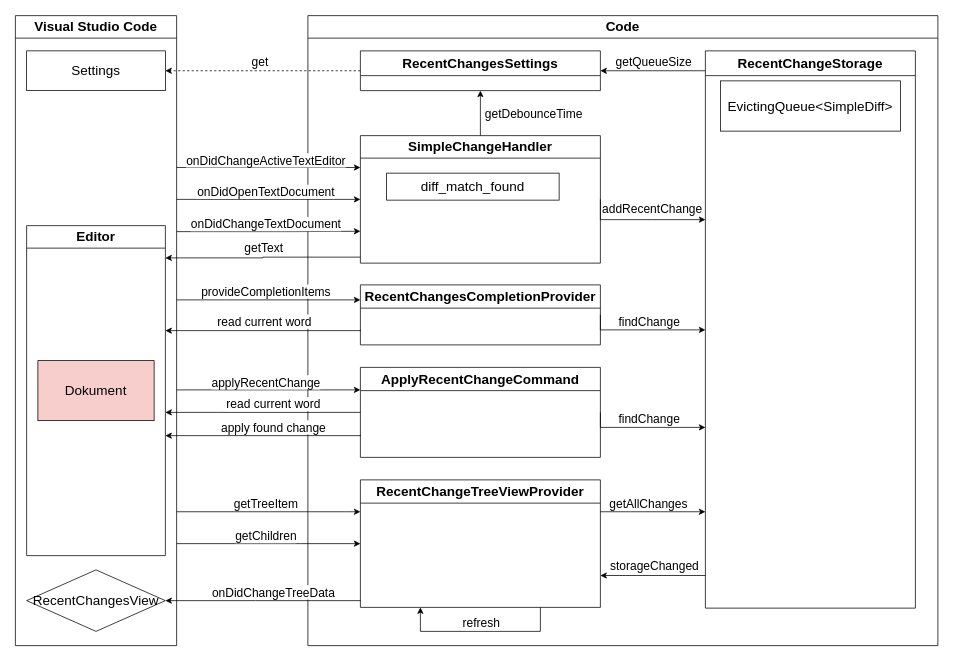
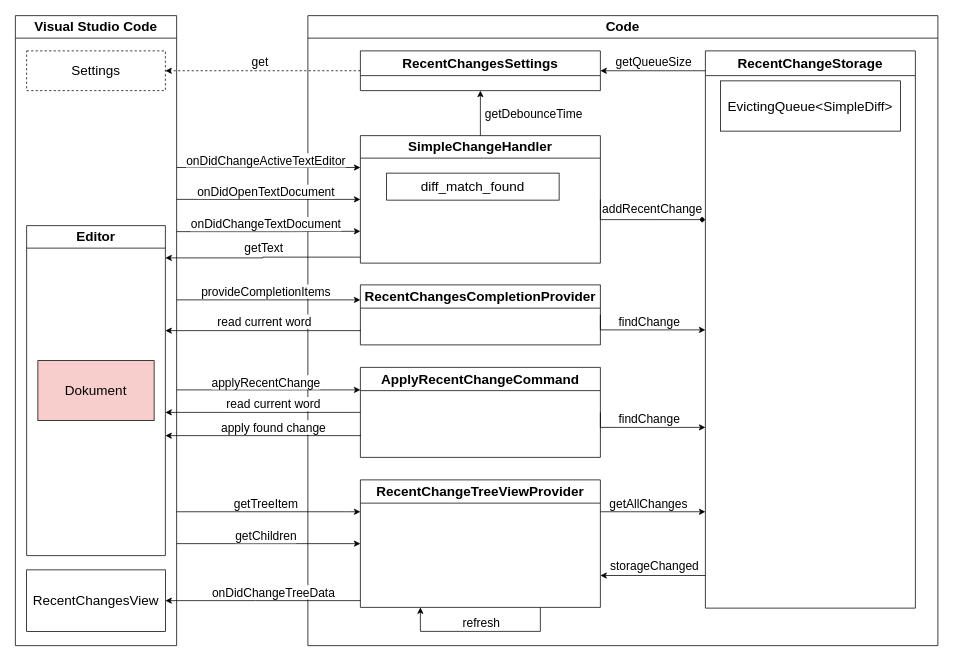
node "Settings": style solid -> dashed
edge "SimpleChangeHandler" -> "RecentChangeStorage": arrowhead classic -> diamond
node "RecentChangesView": shape diamond -> rectangle
